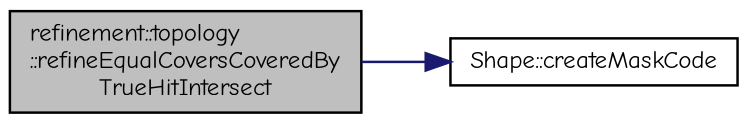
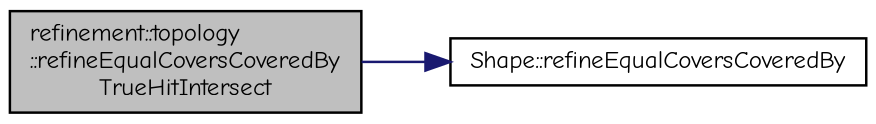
node "Shape::createMaskCode": label "Shape::createMaskCode" -> "Shape::refineEqualCoversCoveredBy"
